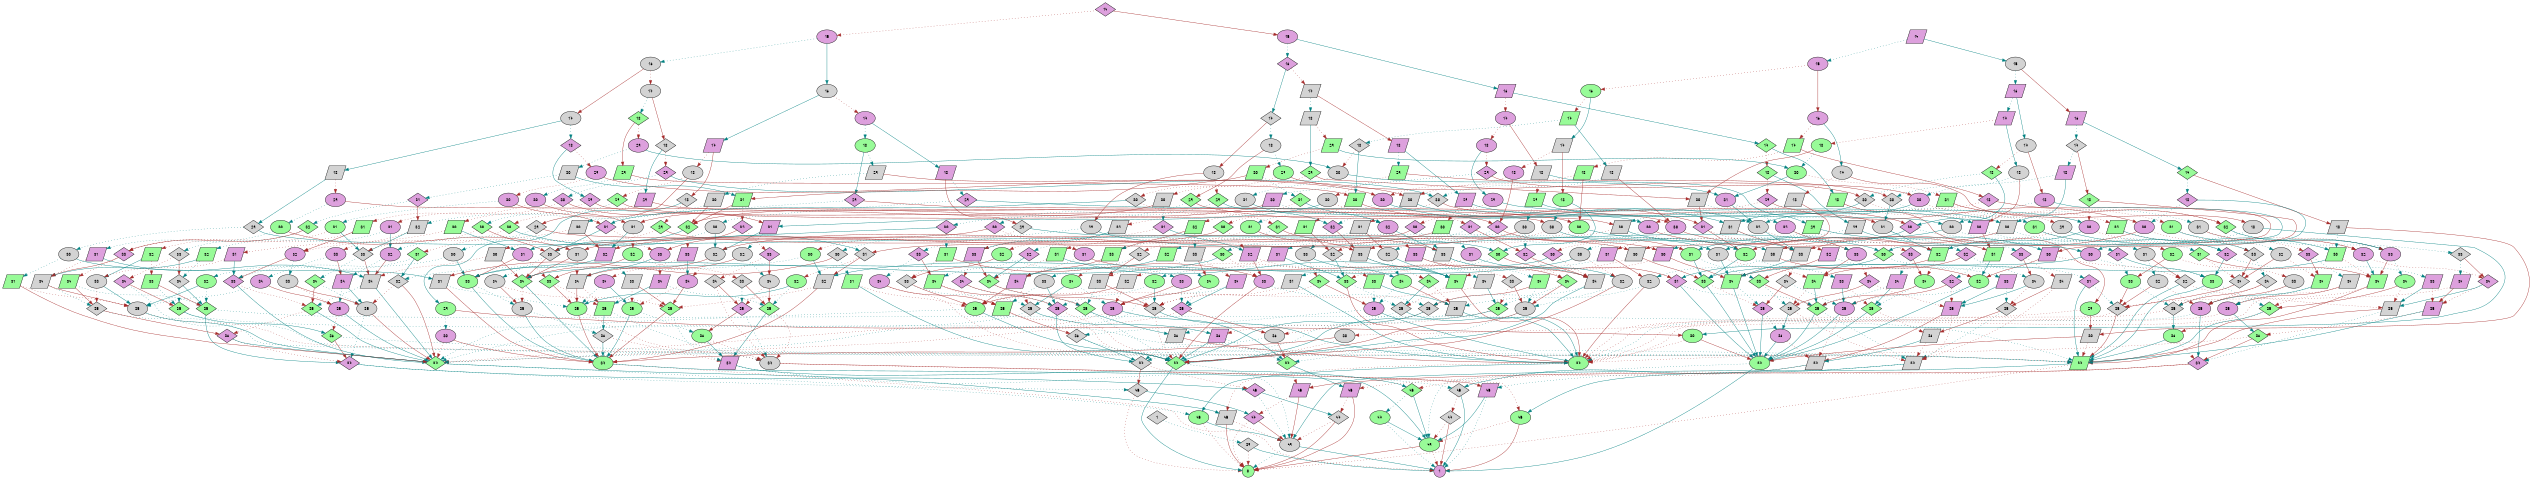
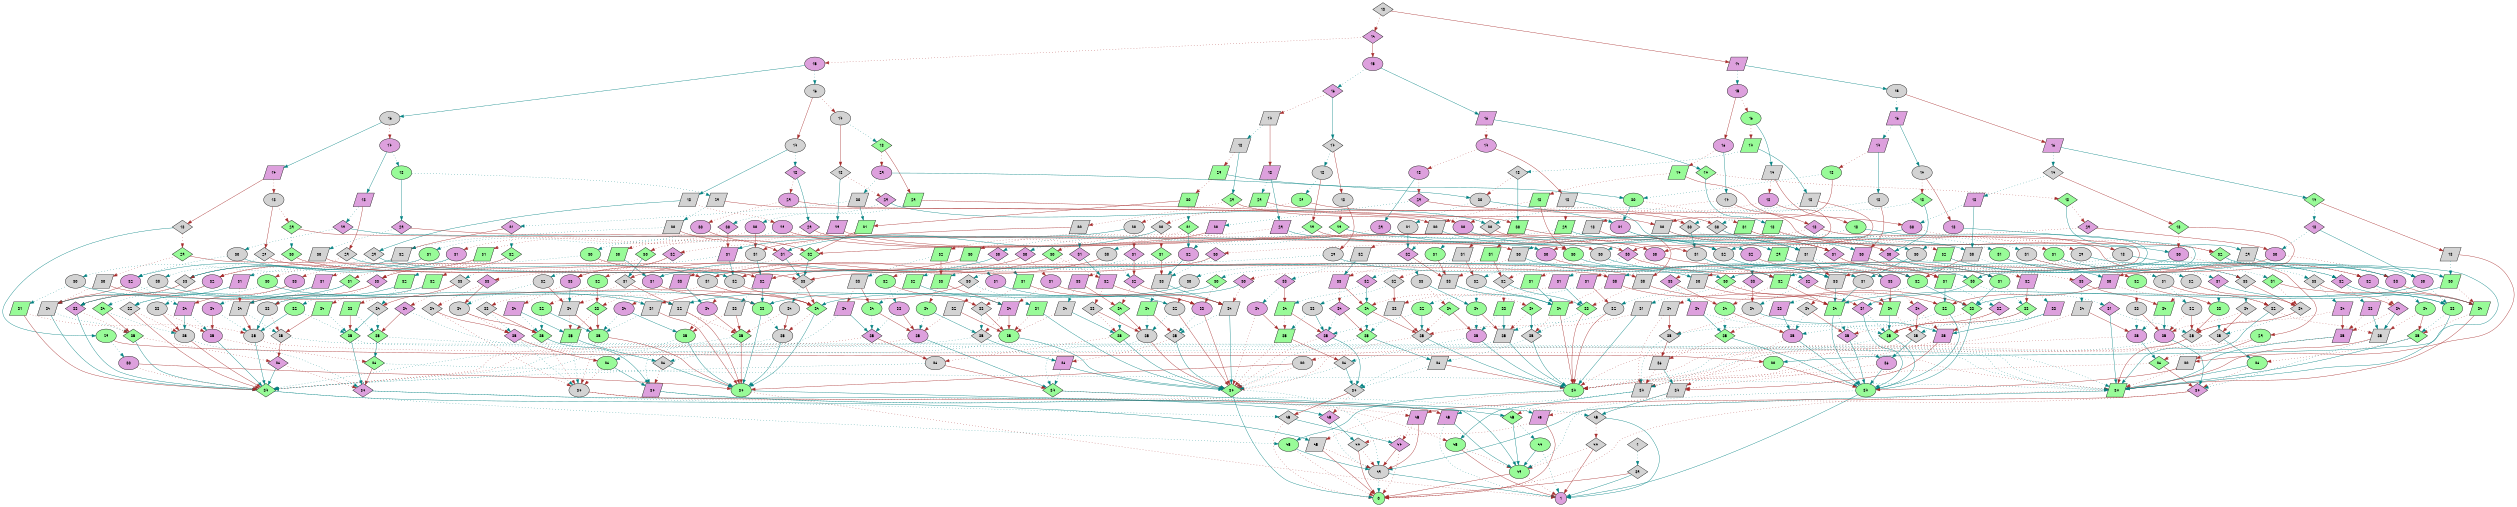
node "13": added
edge "39" -> "0": style dotted -> filled
